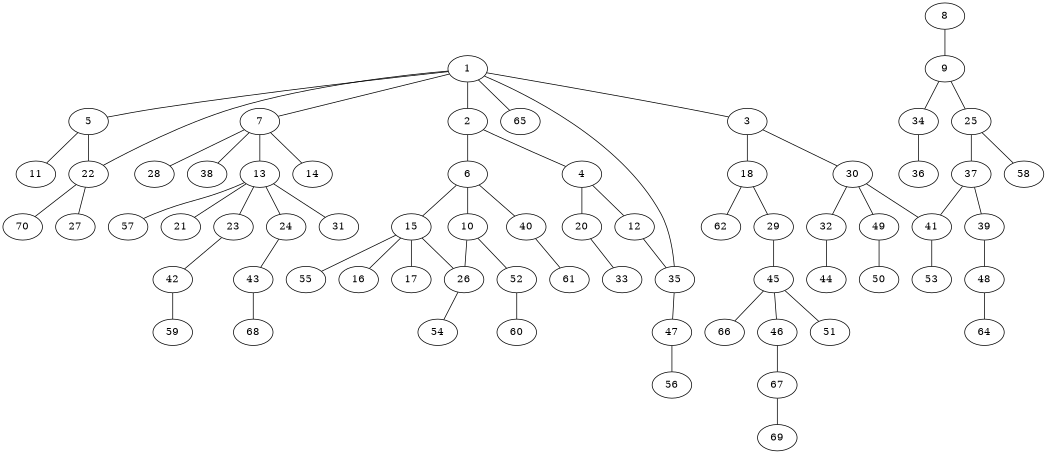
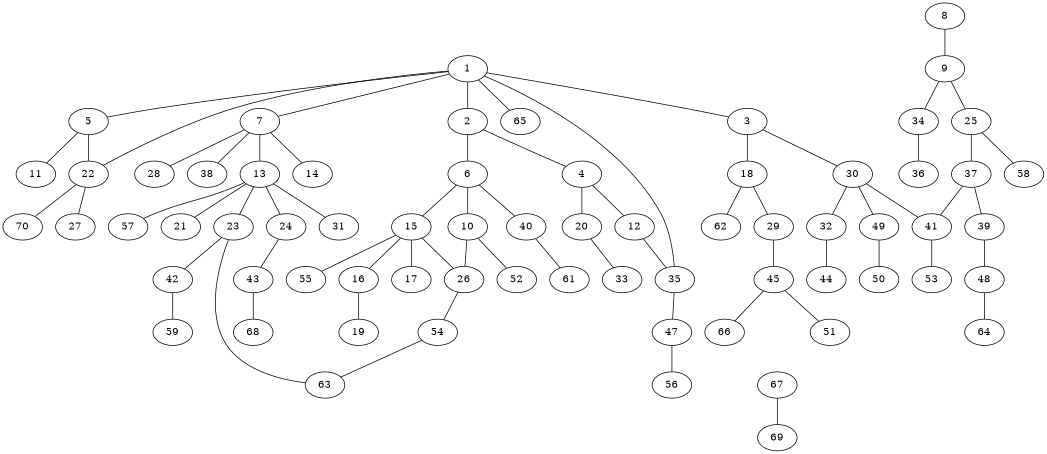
node "19": added
node "60": removed
node "46": removed
node "63": added
